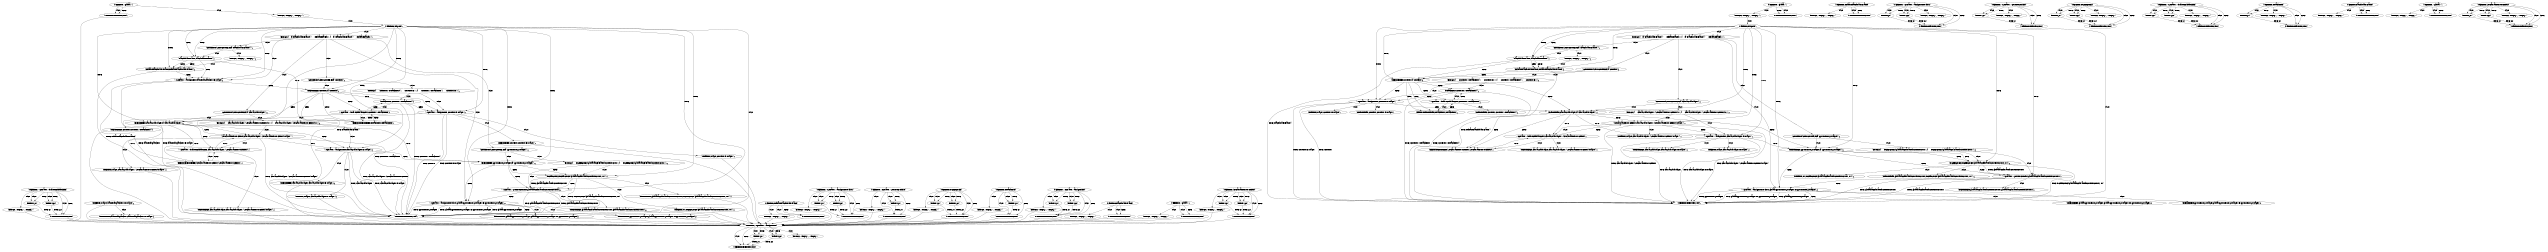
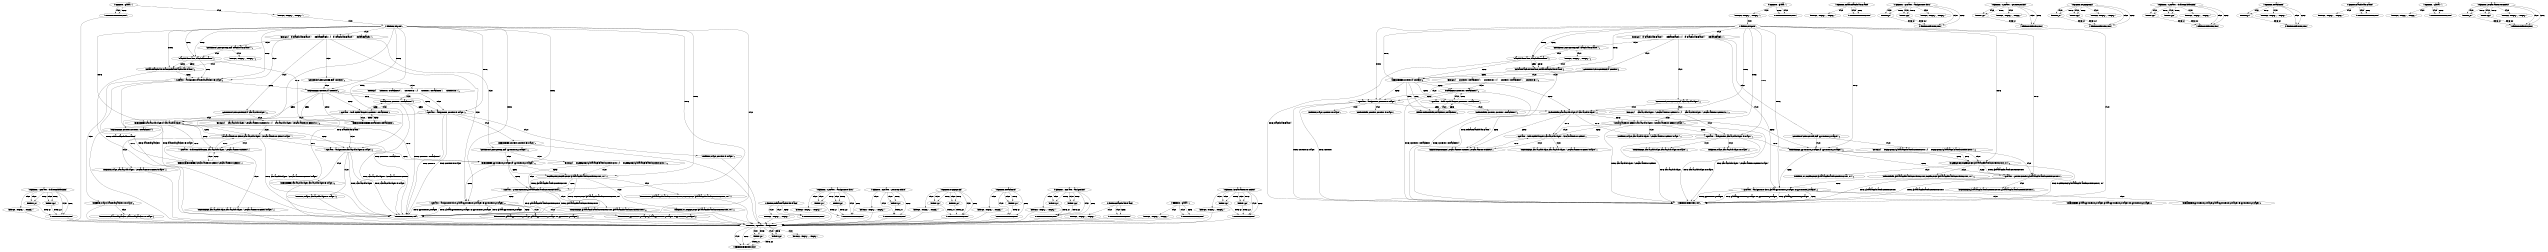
edge "(<operator>.assignment,frame_dispatcher_ = nullptr)" -> "(LITERAL,nullptr,frame_dispatcher_ = nullptr)": added, label "AST:"
